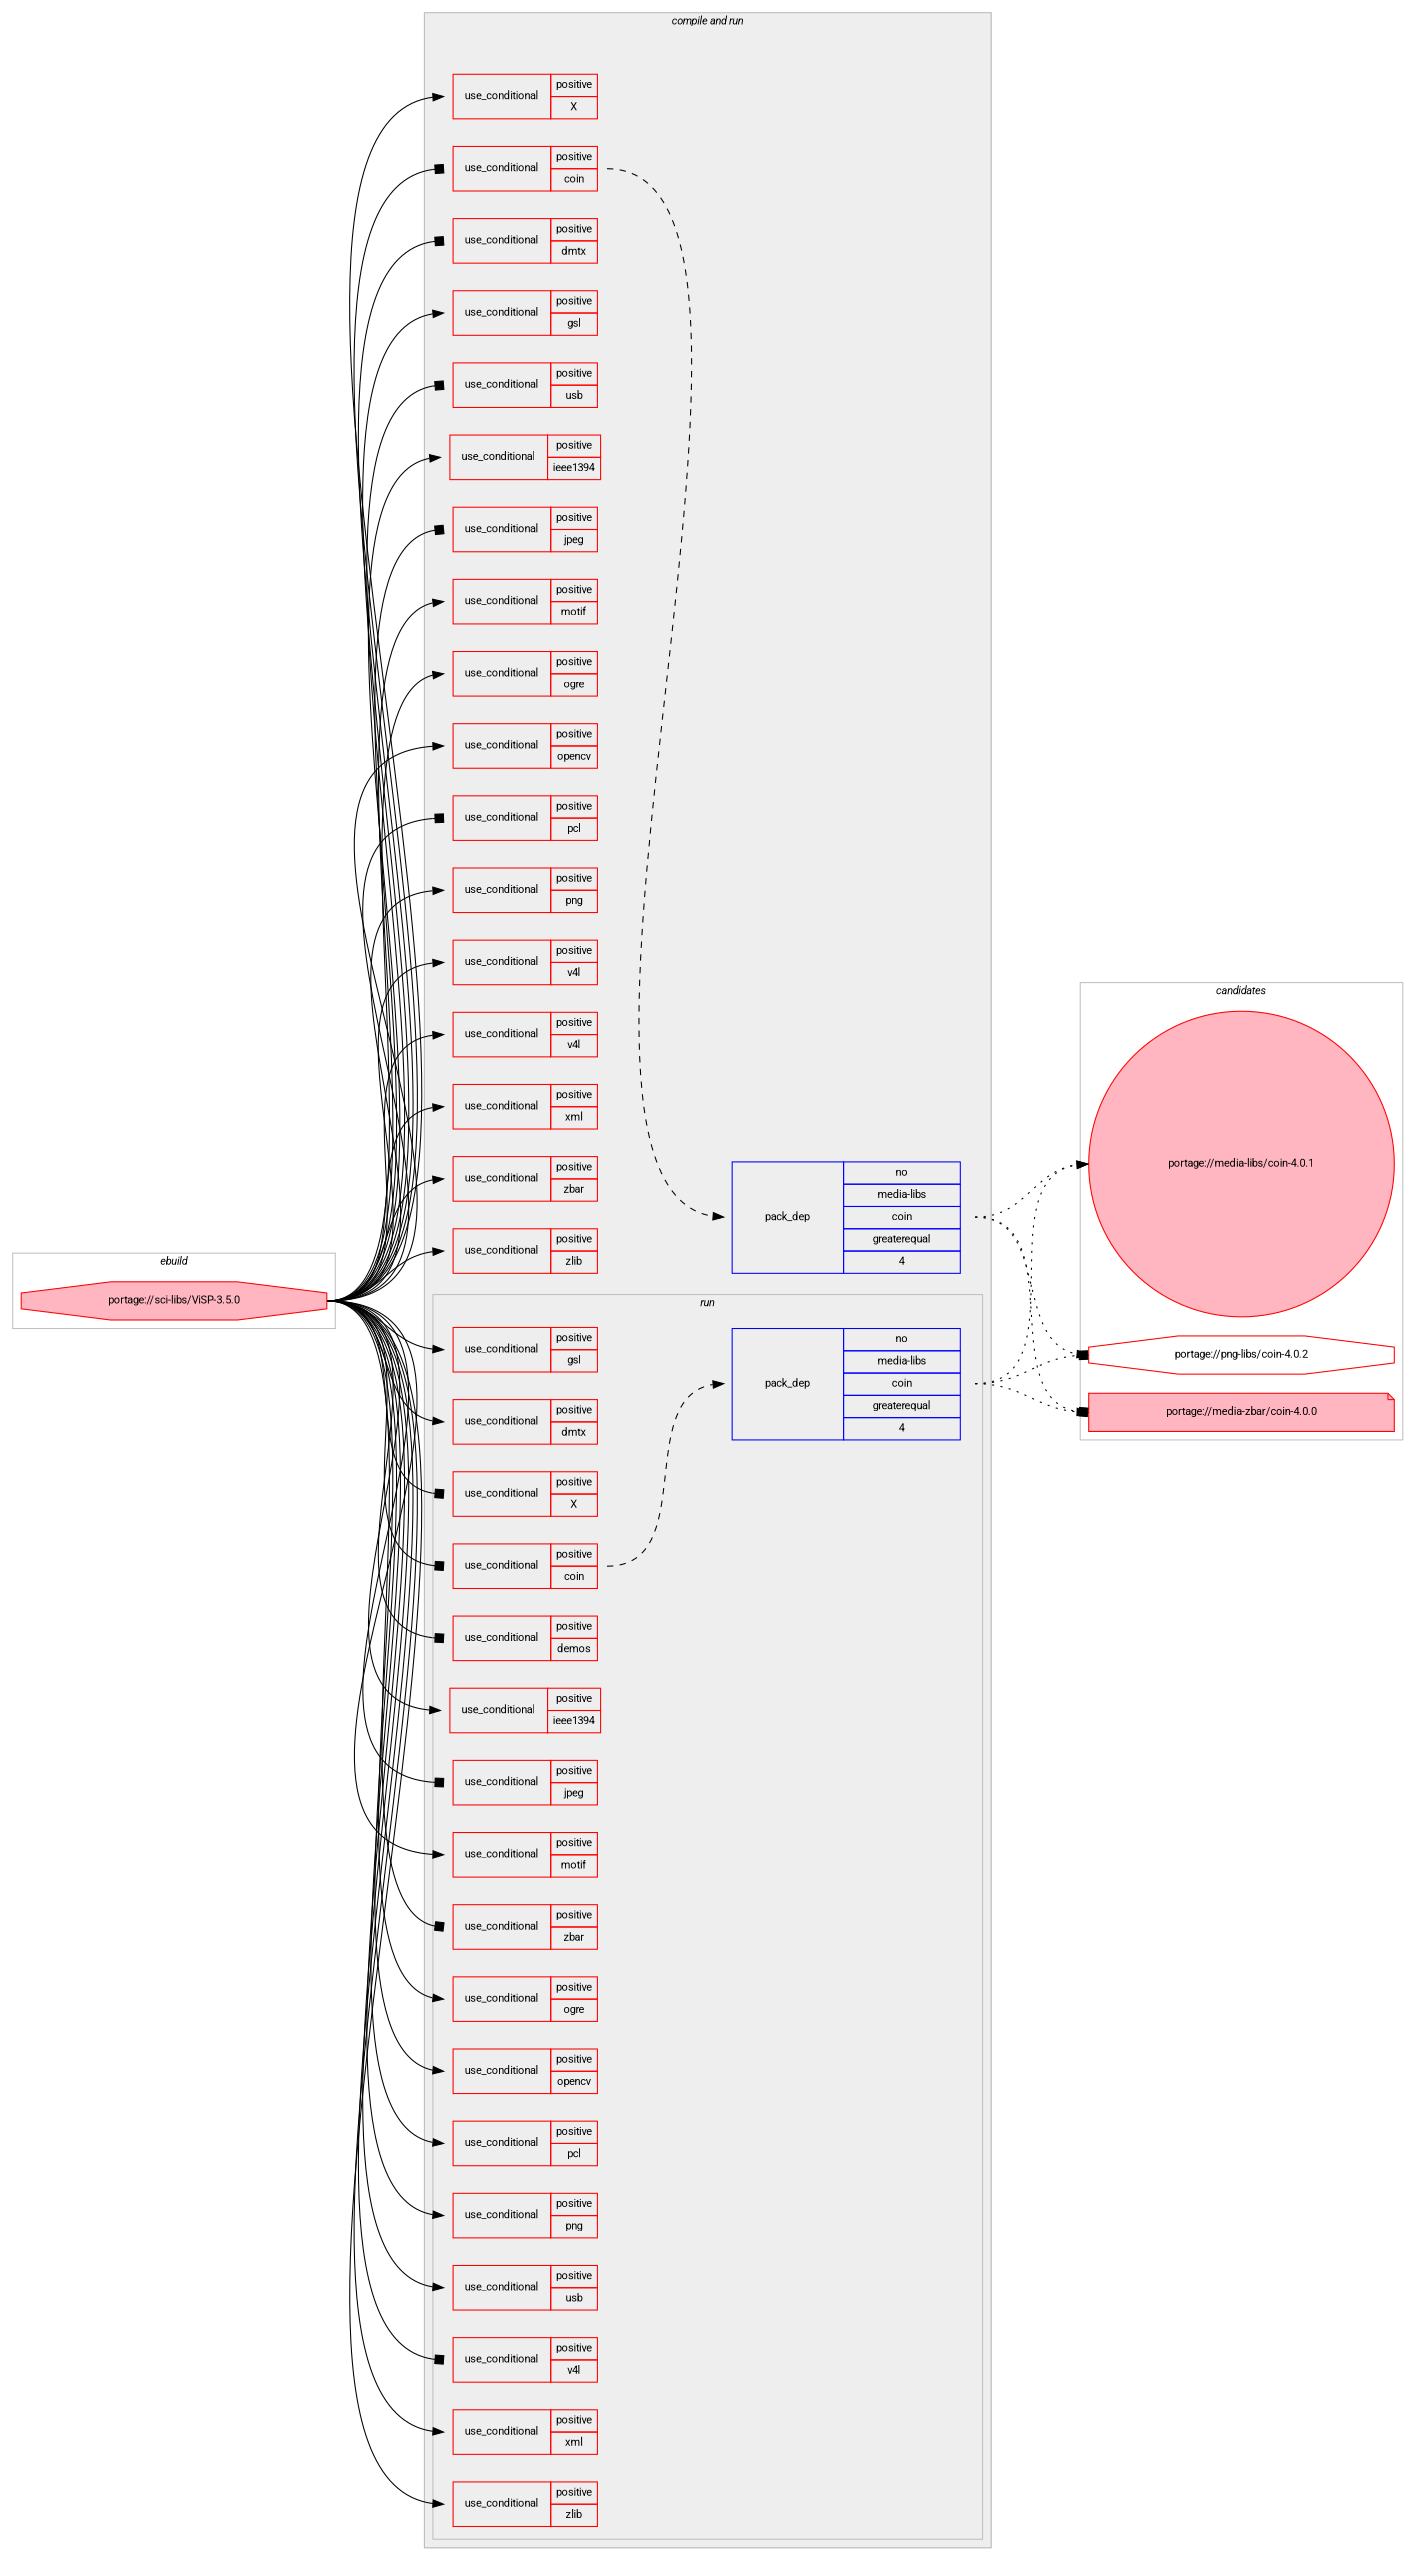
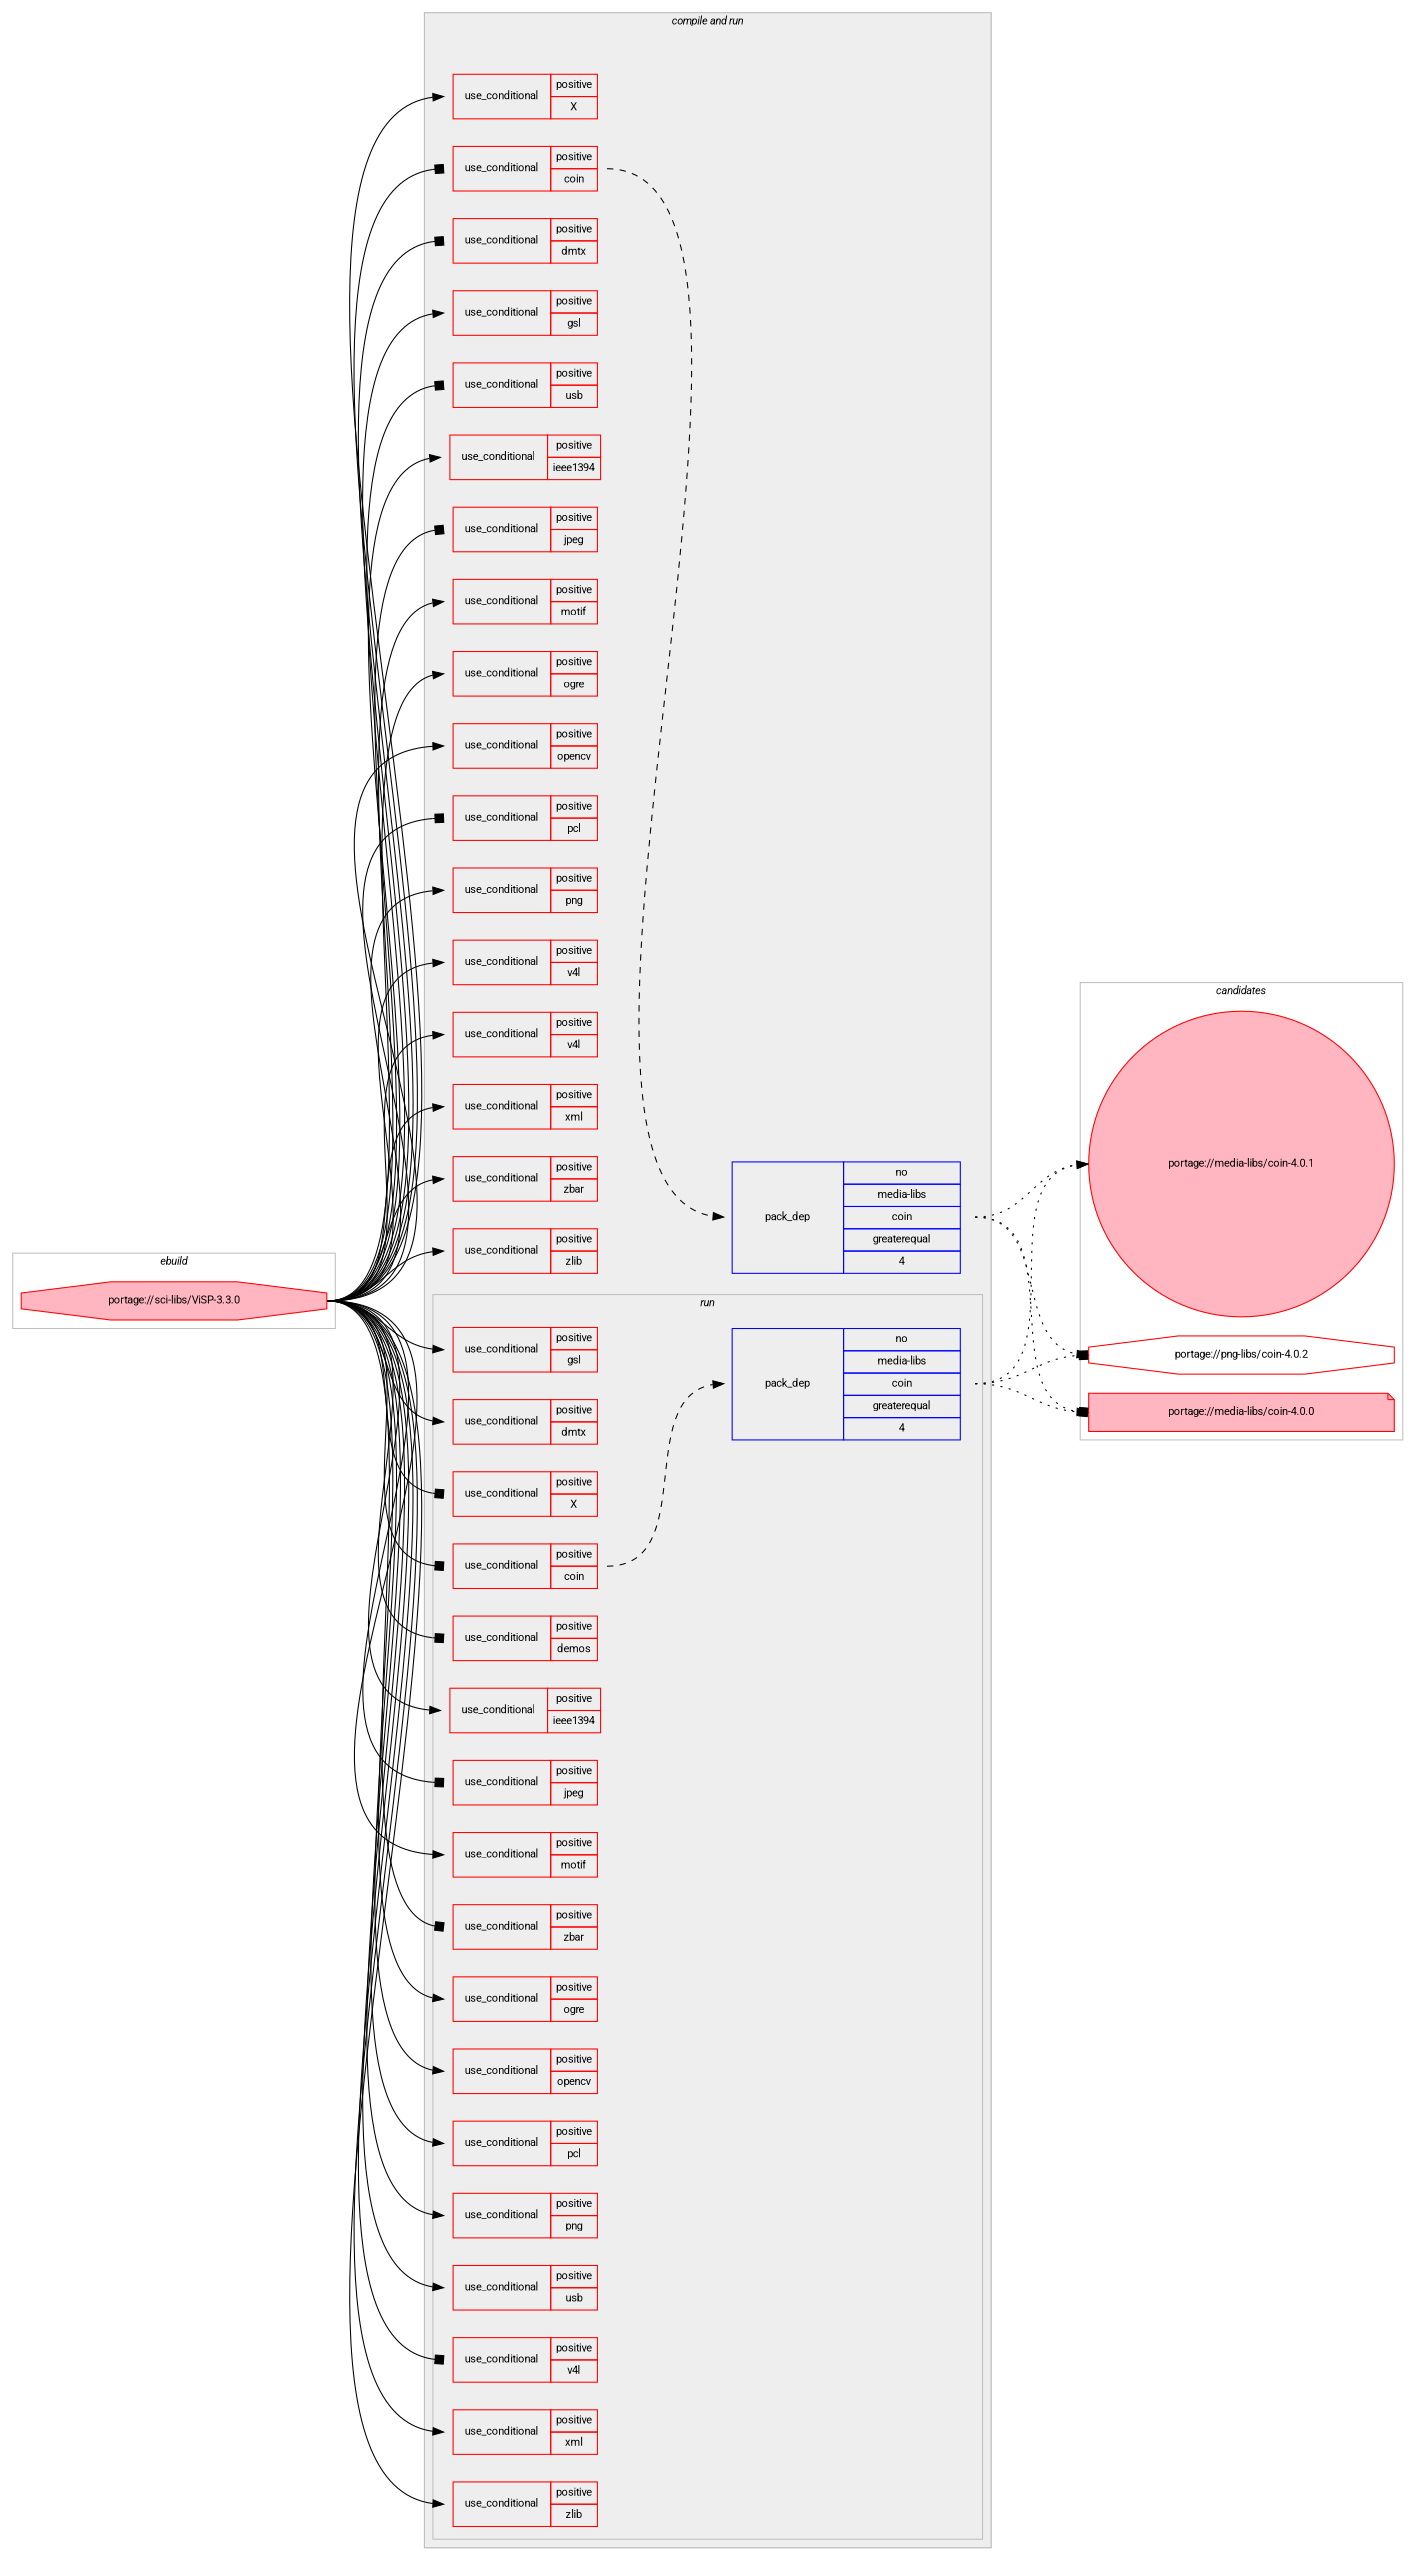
node "portage://sci-libs/ViSP-3.5.0": label "portage://sci-libs/ViSP-3.5.0" -> "portage://sci-libs/ViSP-3.3.0"
node "portage://media-zbar/coin-4.0.0": label "portage://media-zbar/coin-4.0.0" -> "portage://media-libs/coin-4.0.0"
